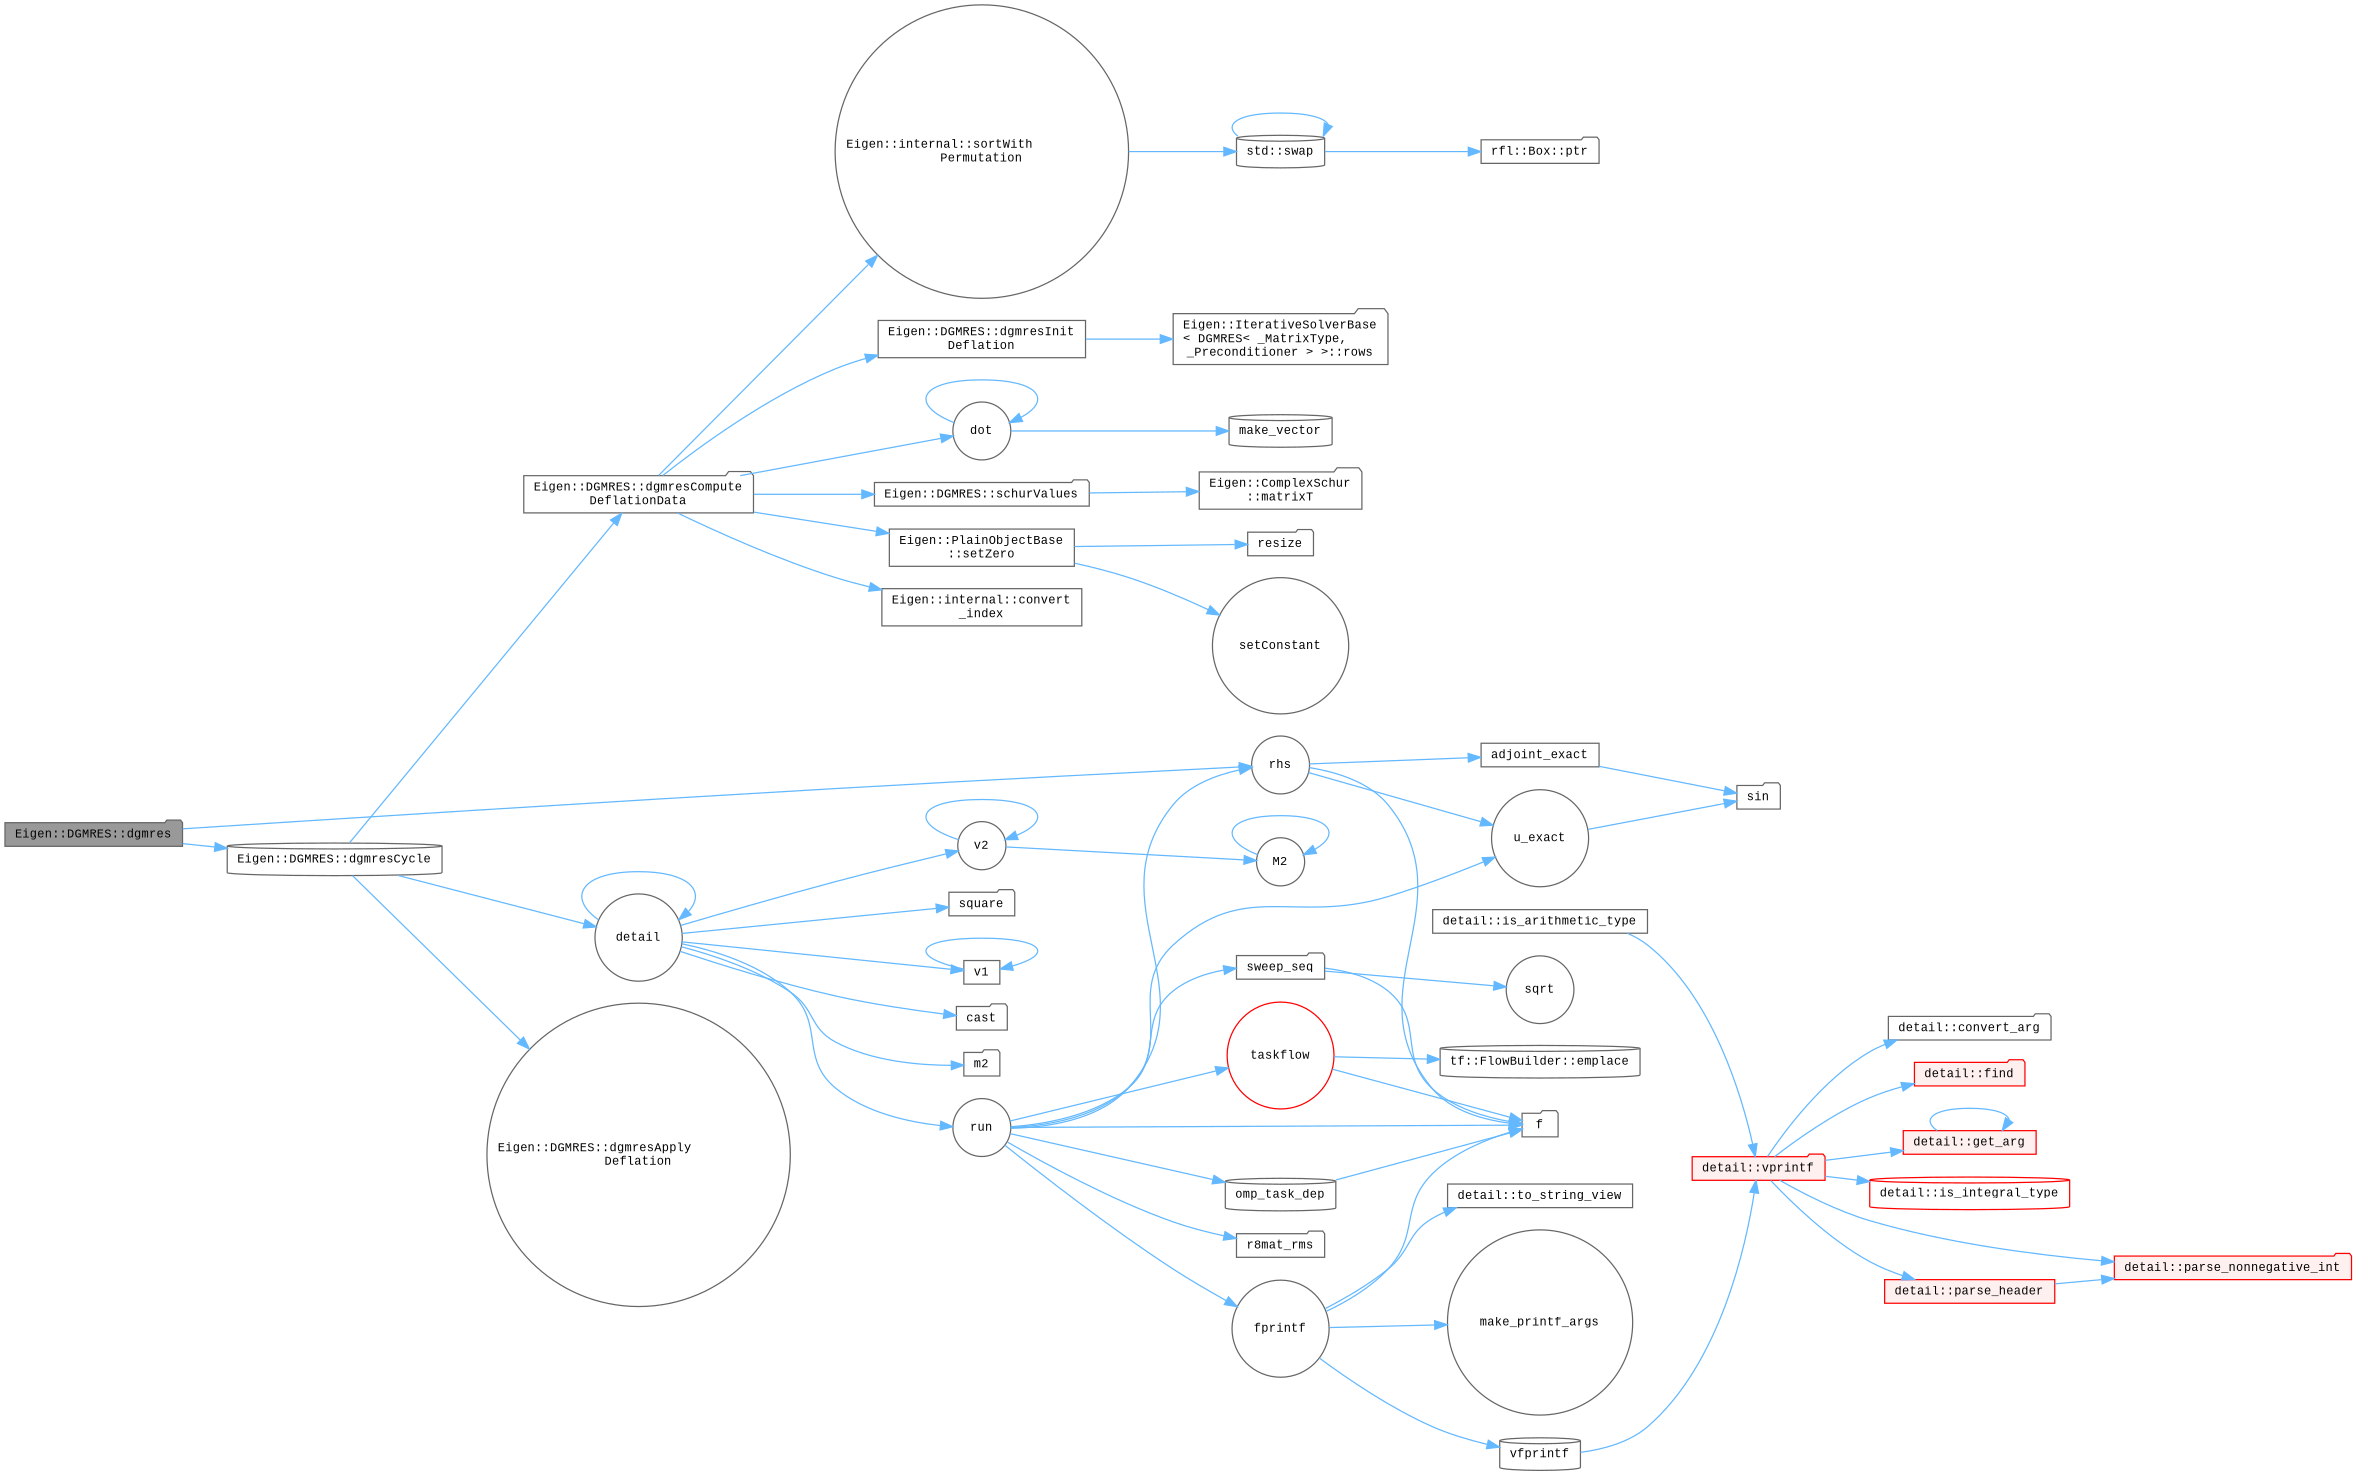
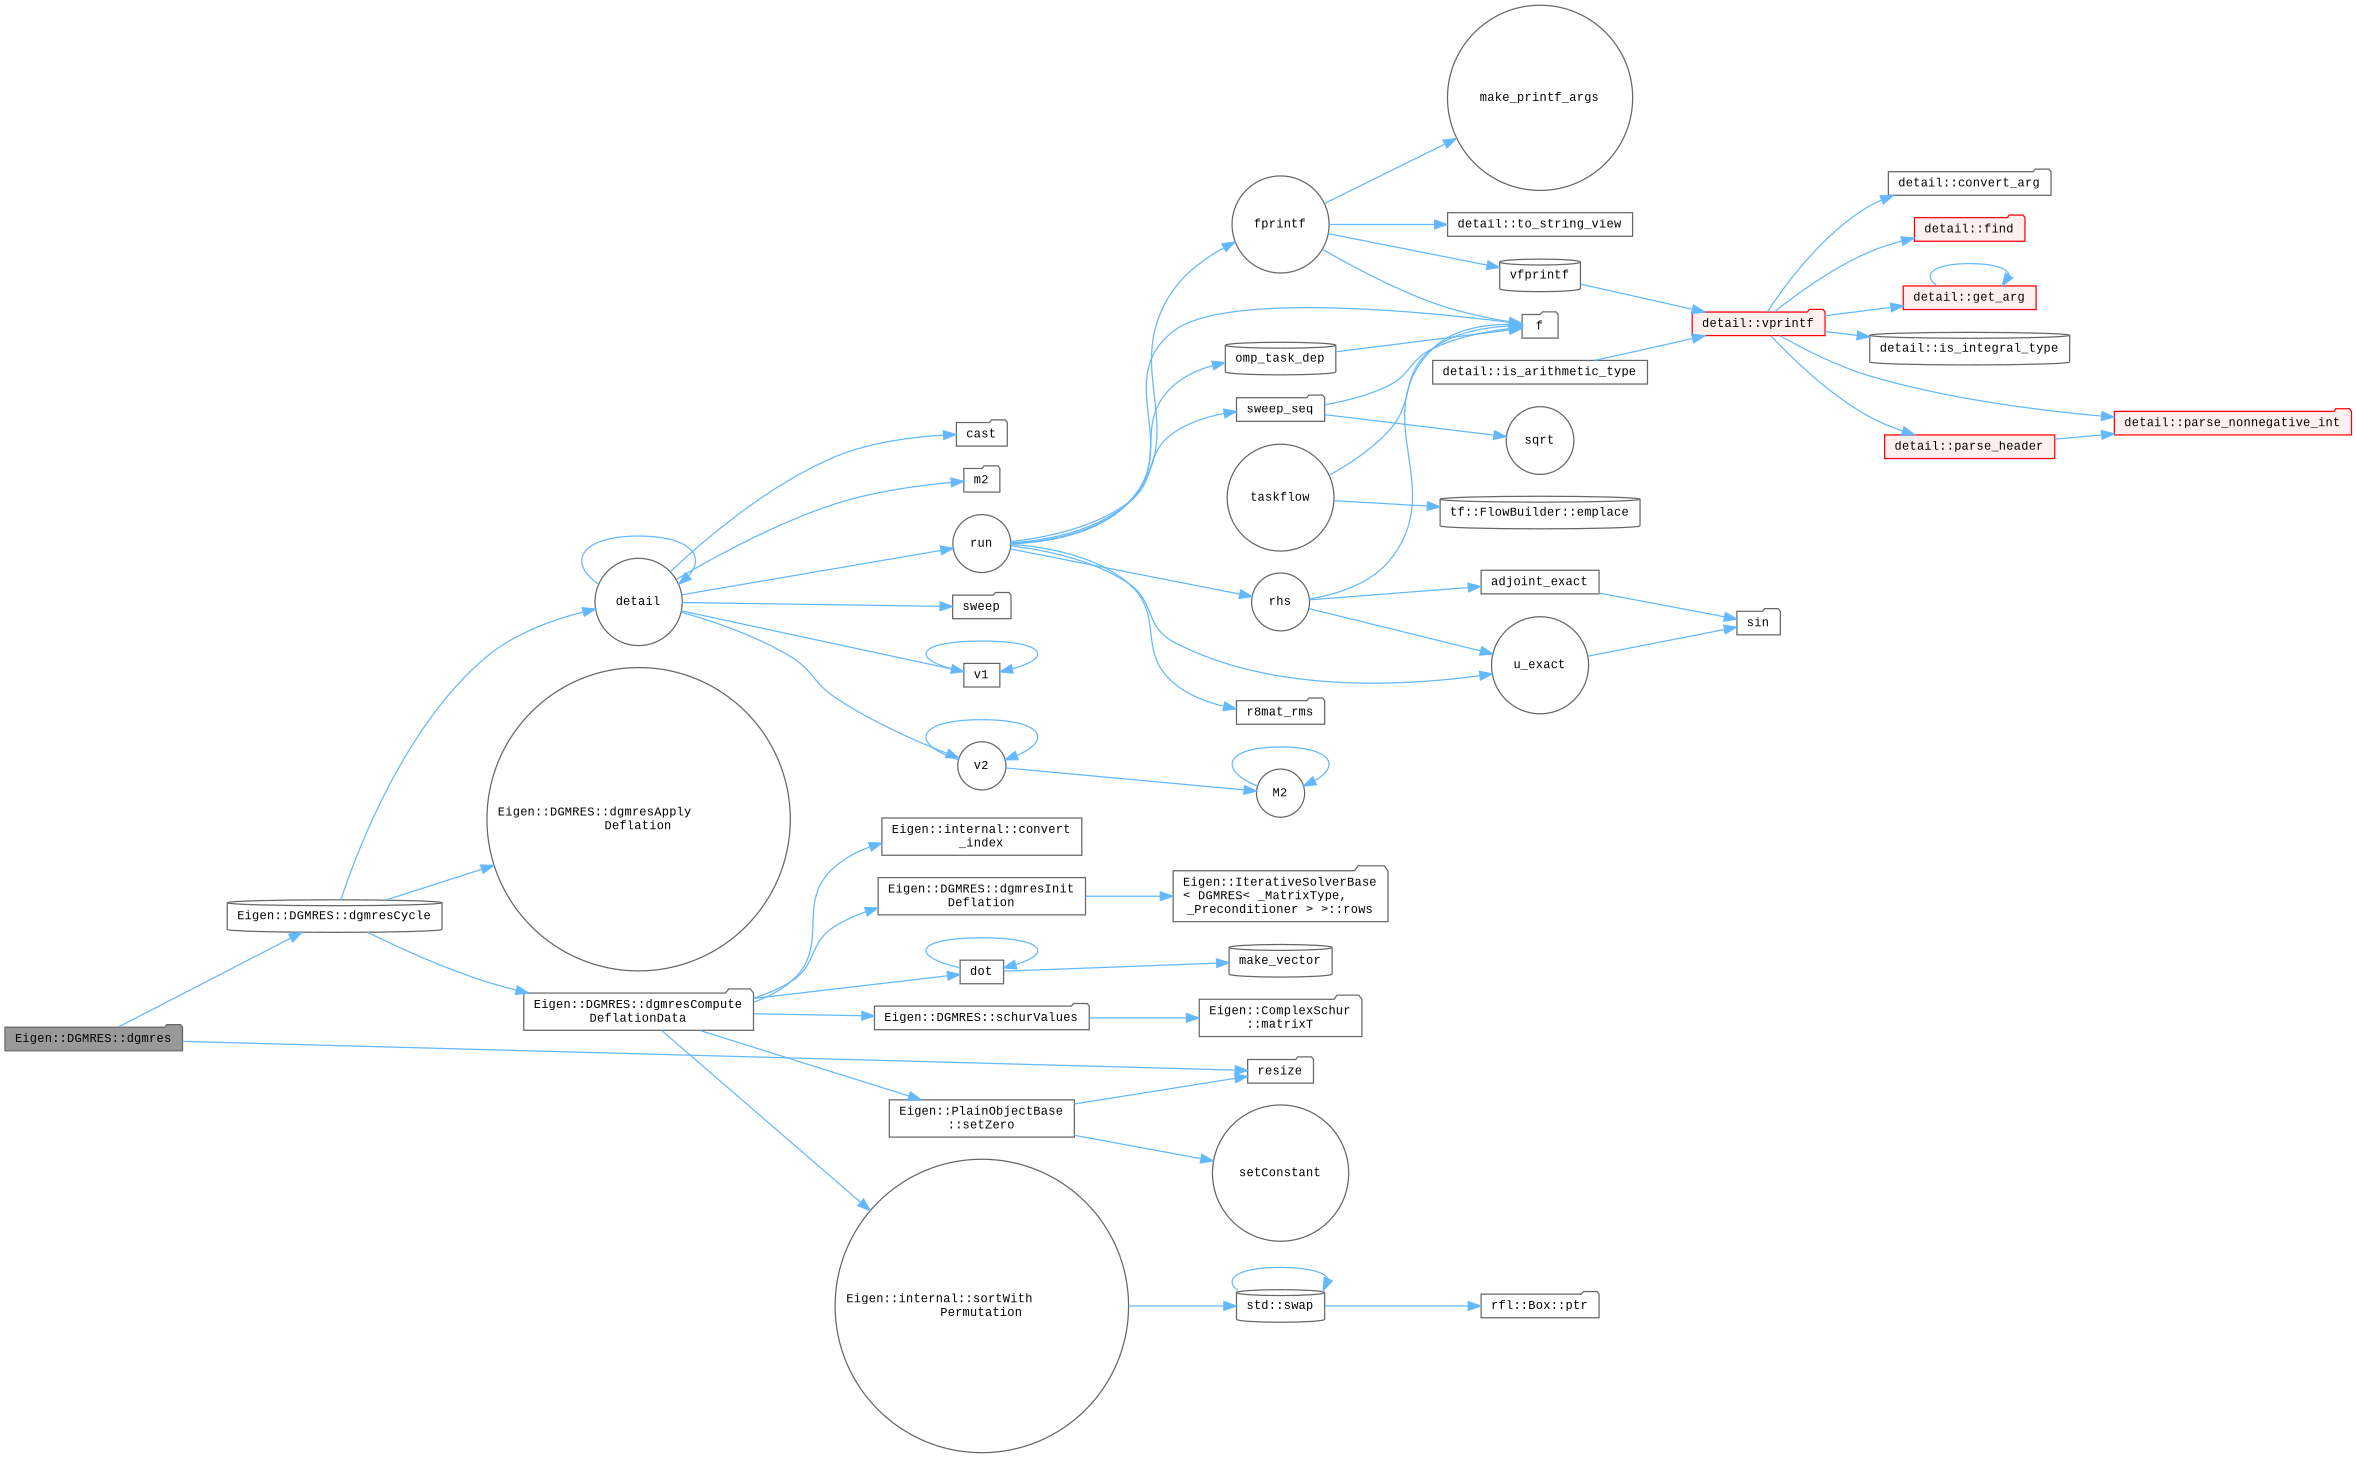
node "dot": shape circle -> box
edge "Eigen::DGMRES::dgmres" -> "rhs": now "Eigen::DGMRES::dgmres" -> "resize"
node "square": label "square" -> "sweep"
node "taskflow": color red -> grey40
edge "run" -> "taskflow": removed
node "detail::is_integral_type": color red -> grey40
